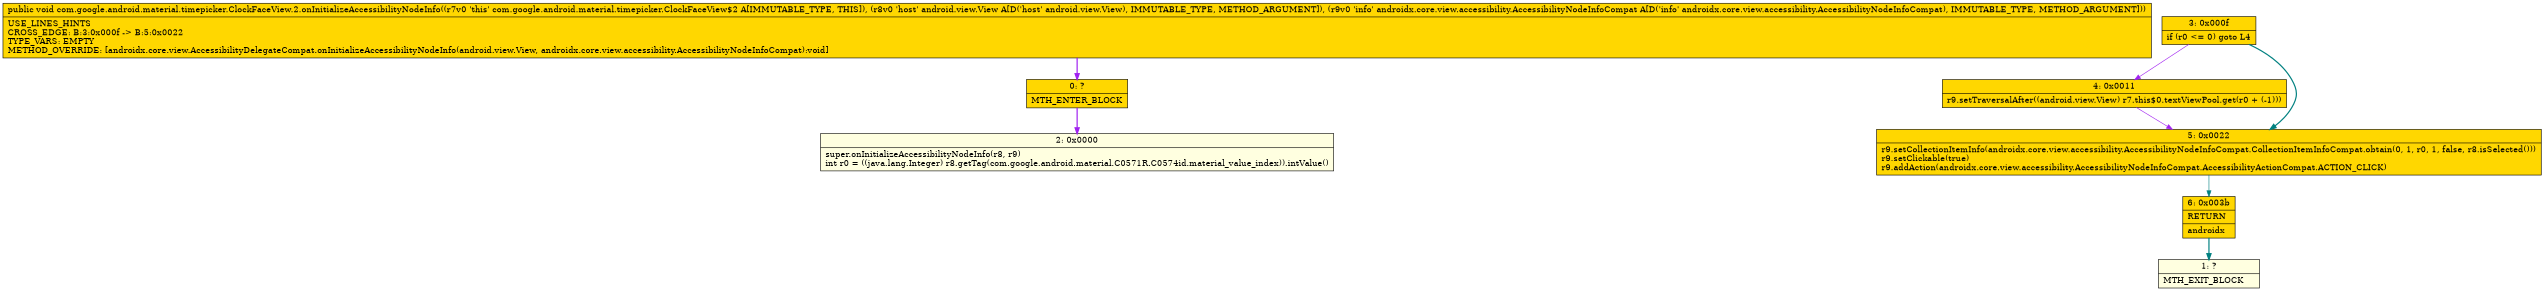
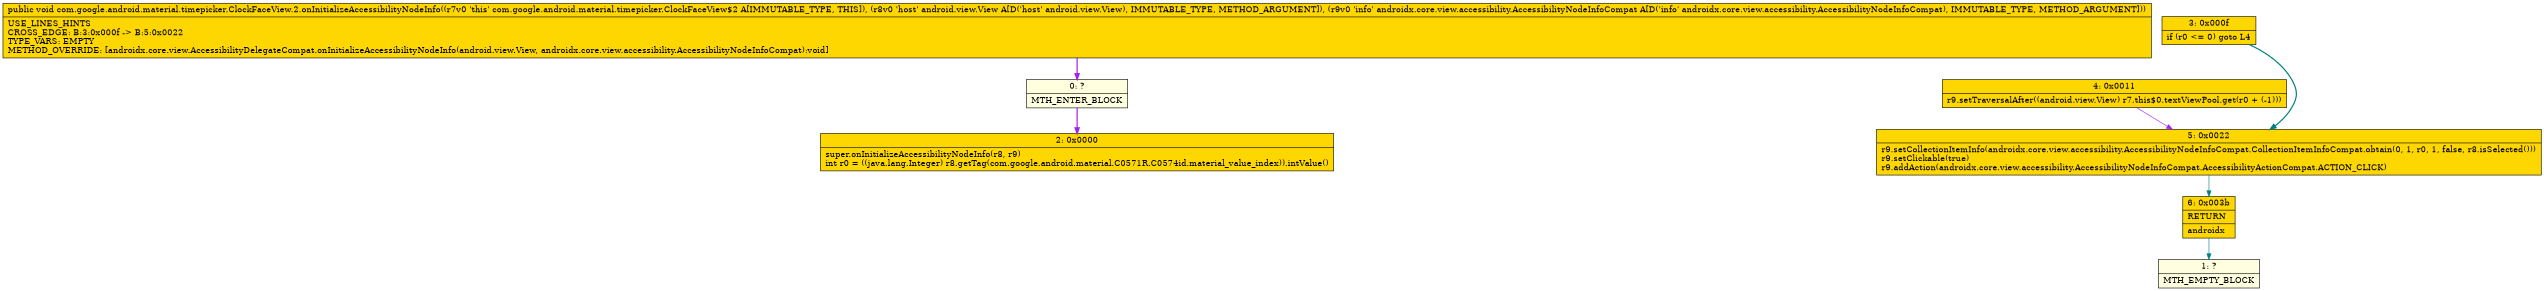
edge "3: 0x000f" -> "4: 0x0011": removed
node "0: ?": fillcolor gold -> lightyellow
node "2: 0x0000": fillcolor lightyellow -> gold
edge "6: 0x003b" -> "1: ?": style bold -> solid
node "1: ?": text "MTH_EXIT_BLOCK" -> "MTH_EMPTY_BLOCK"
